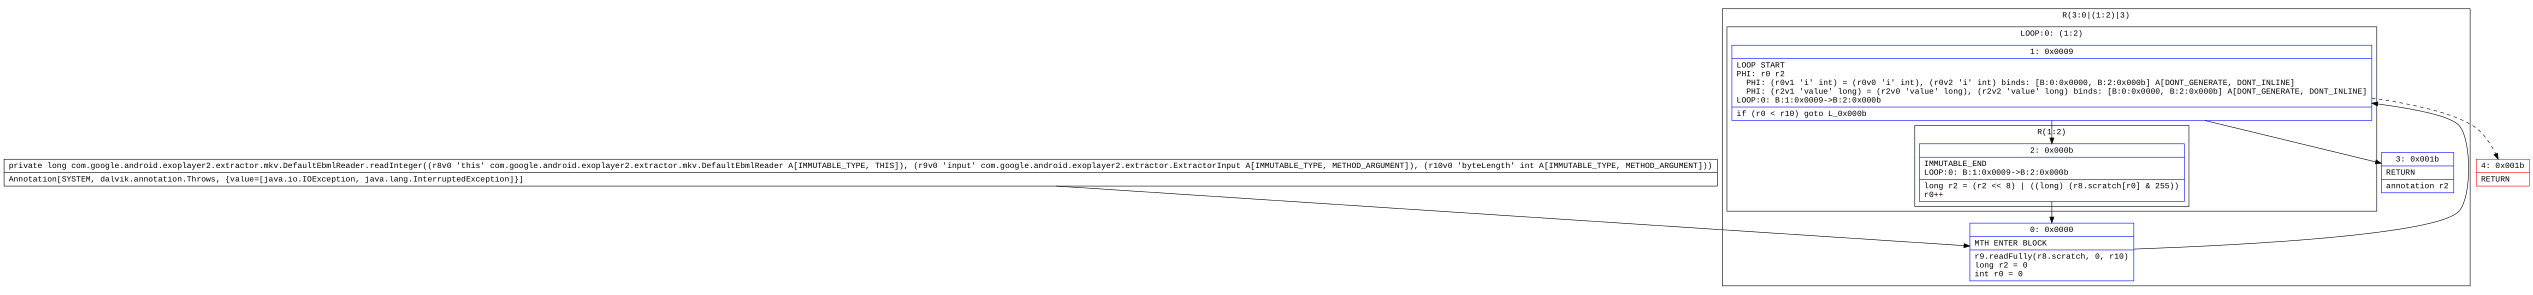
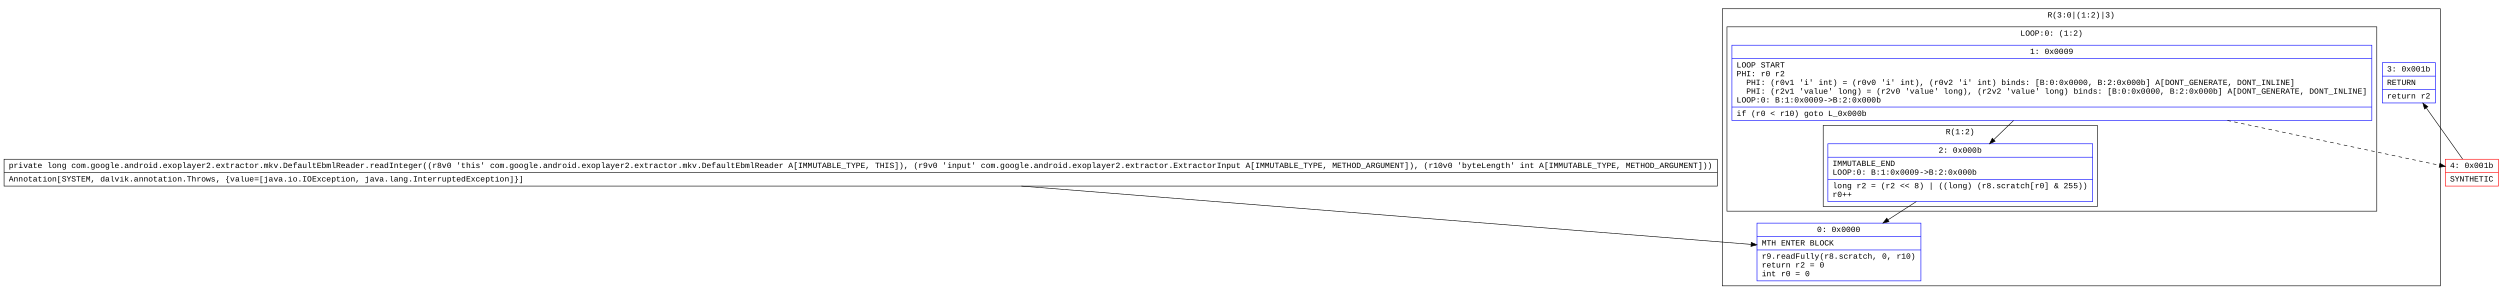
edge "1: 0x0009" -> "3: 0x001b": now "4: 0x001b" -> "3: 0x001b"
node "4: 0x001b": text "RETURN" -> "SYNTHETIC"
node "3: 0x001b": text "annotation r2" -> "return r2"
edge "0: 0x0000" -> "1: 0x0009": removed
node "0: 0x0000": text "long r2 = 0" -> "return r2 = 0"
